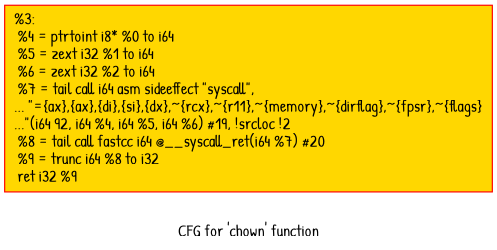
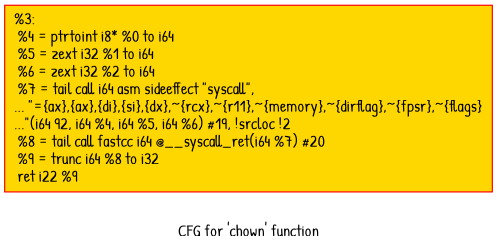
node "%3:": text "ret i32 %9" -> "ret i22 %9"
